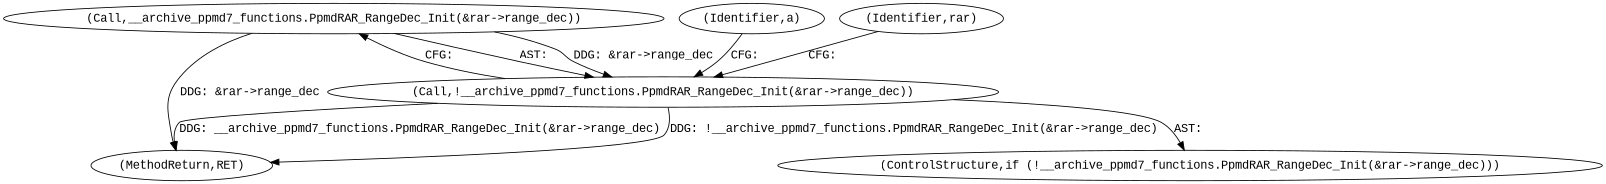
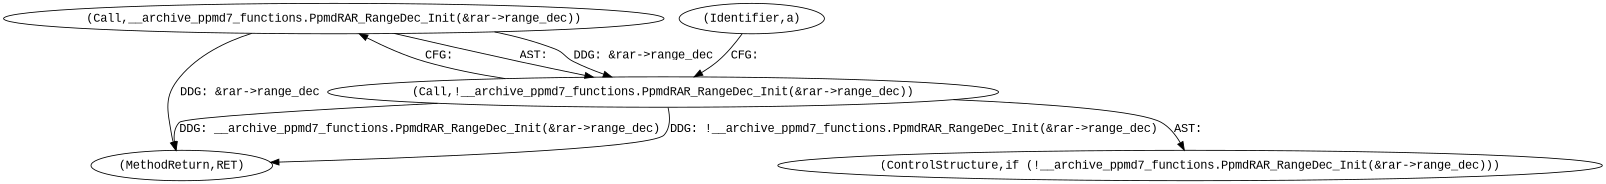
node "(Identifier,rar)": removed
